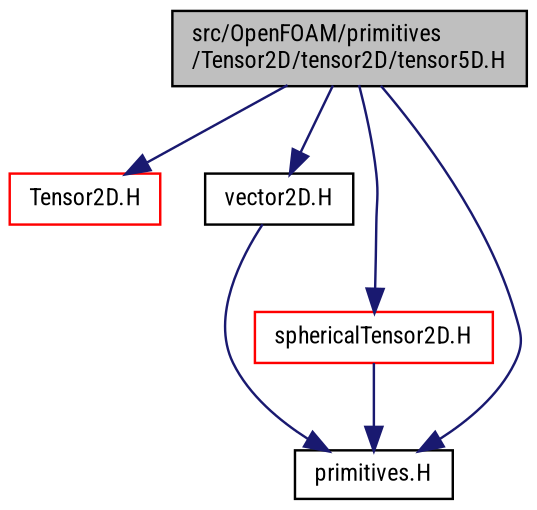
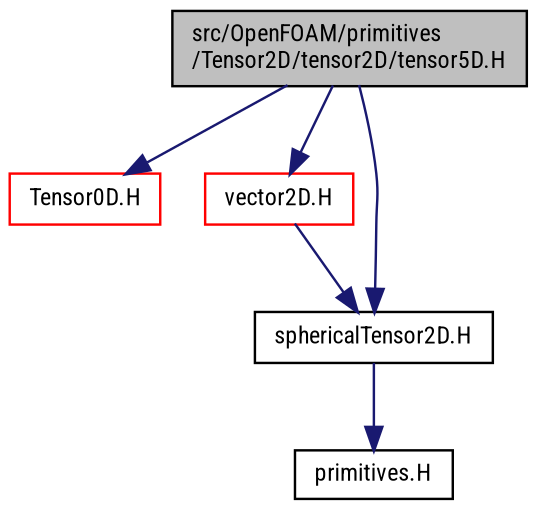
node "Tensor2D.H": label "Tensor2D.H" -> "Tensor0D.H"
node "vector2D.H": color black -> red
edge "src/OpenFOAM/primitives /Tensor2D/tensor2D/tensor5D.H" -> "primitives.H": removed
node "sphericalTensor2D.H": color red -> black
edge "vector2D.H" -> "primitives.H": now "vector2D.H" -> "sphericalTensor2D.H"
